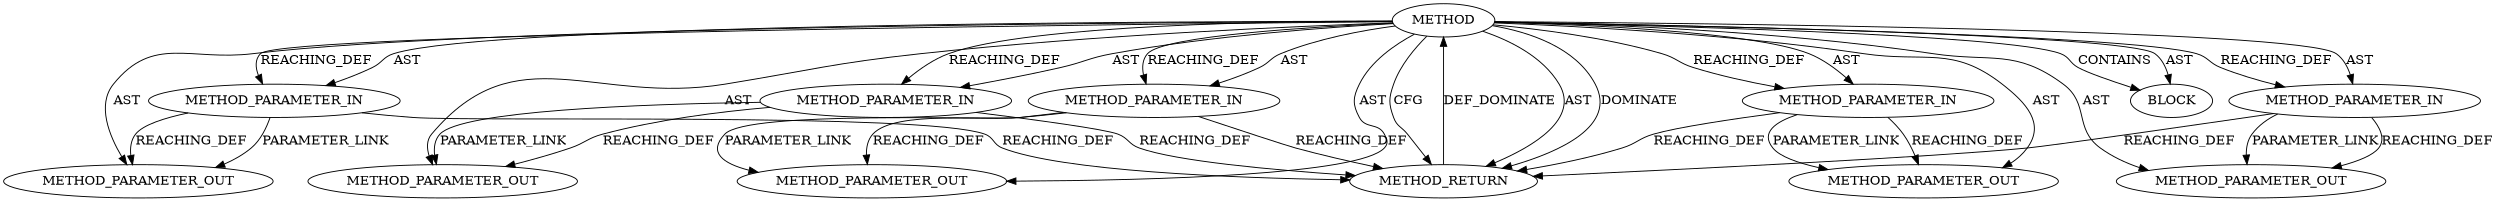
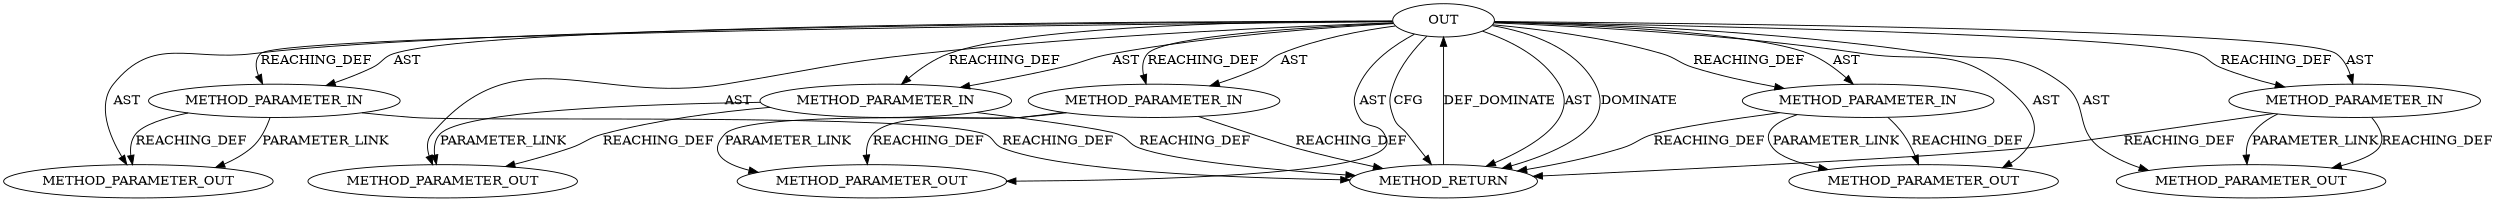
node "METHOD": label "METHOD" -> "OUT"
node "BLOCK": removed
